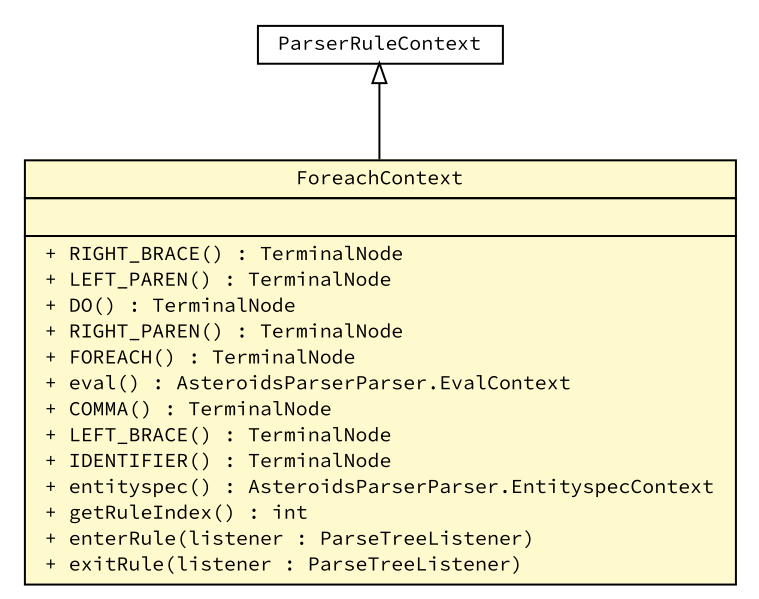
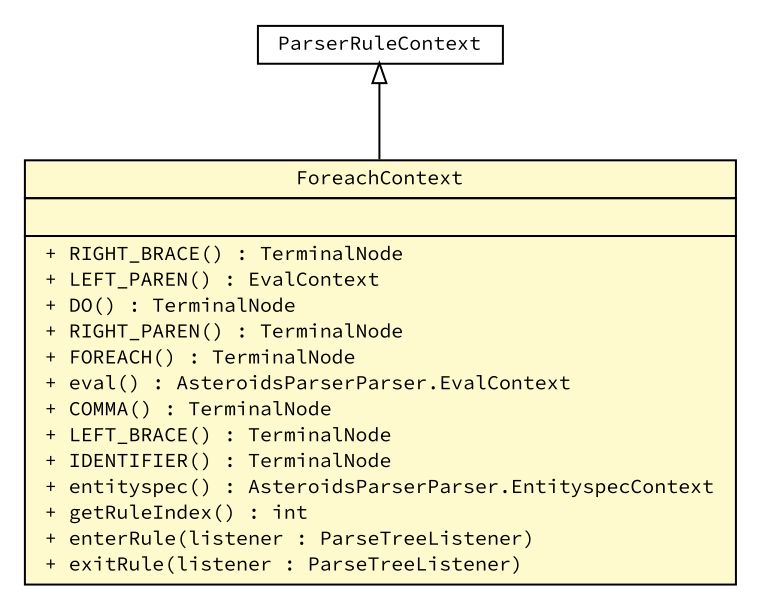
node "ForeachContext": text "+ LEFT_PAREN() : TerminalNode" -> "+ LEFT_PAREN() : EvalContext"
